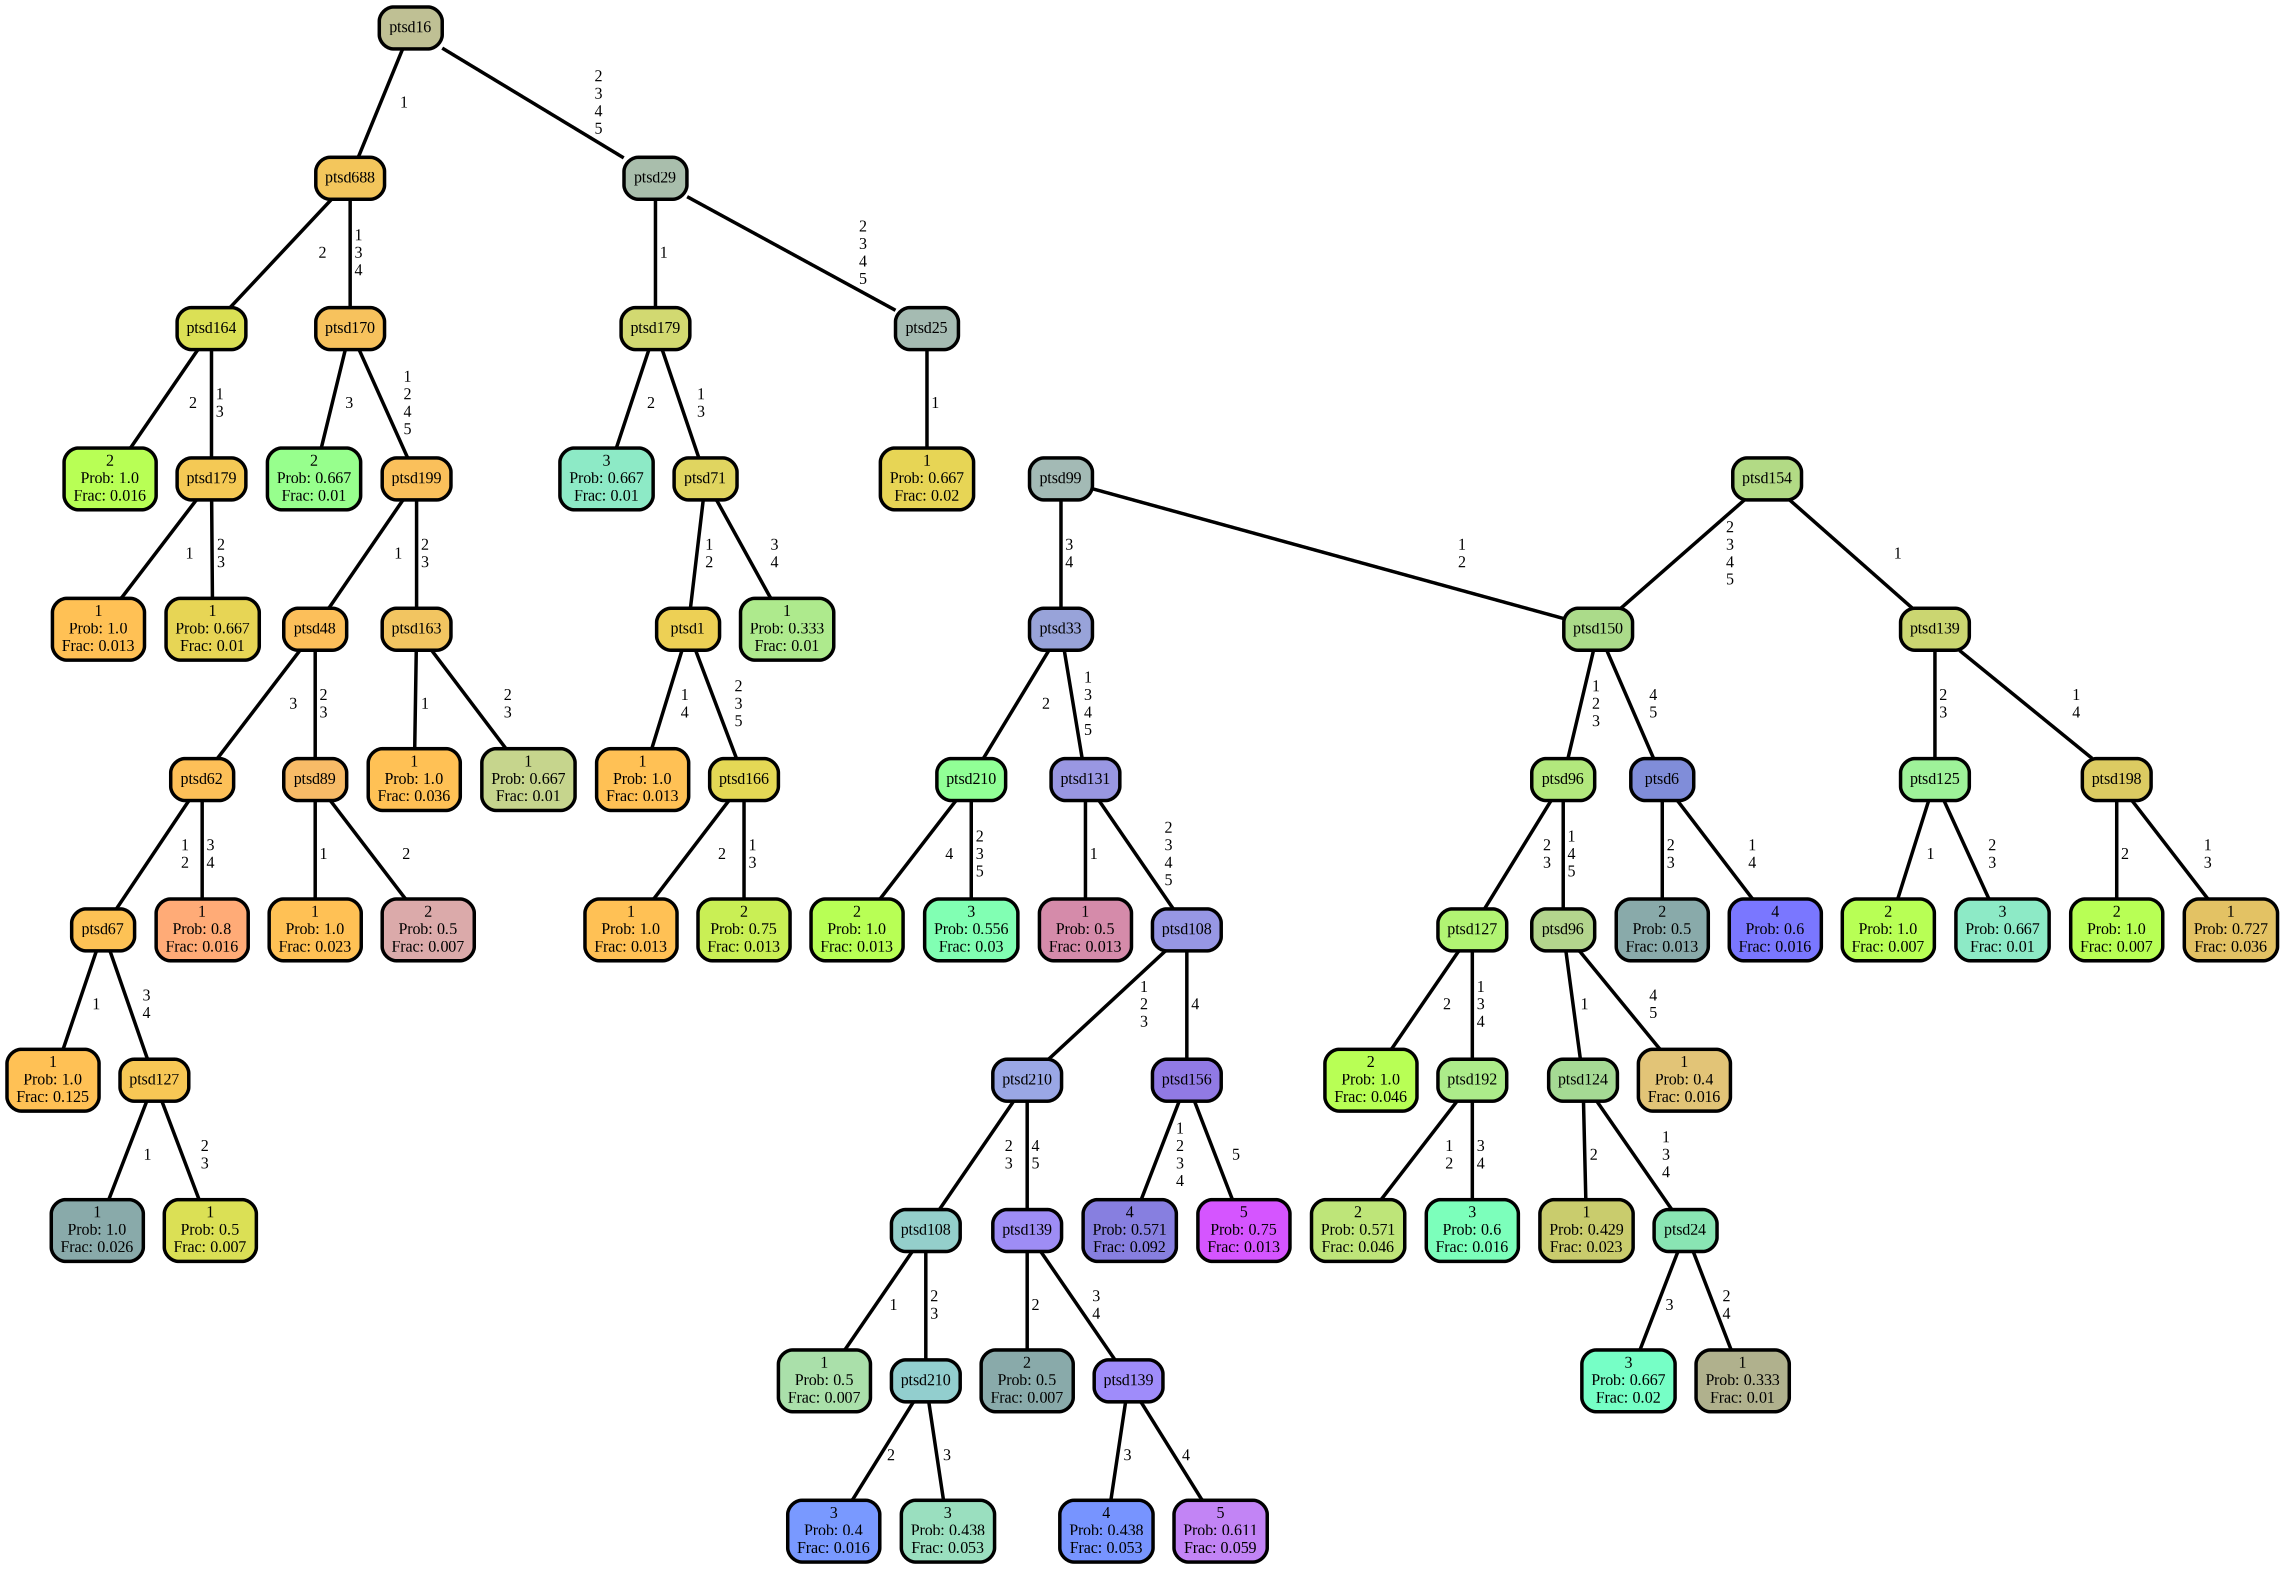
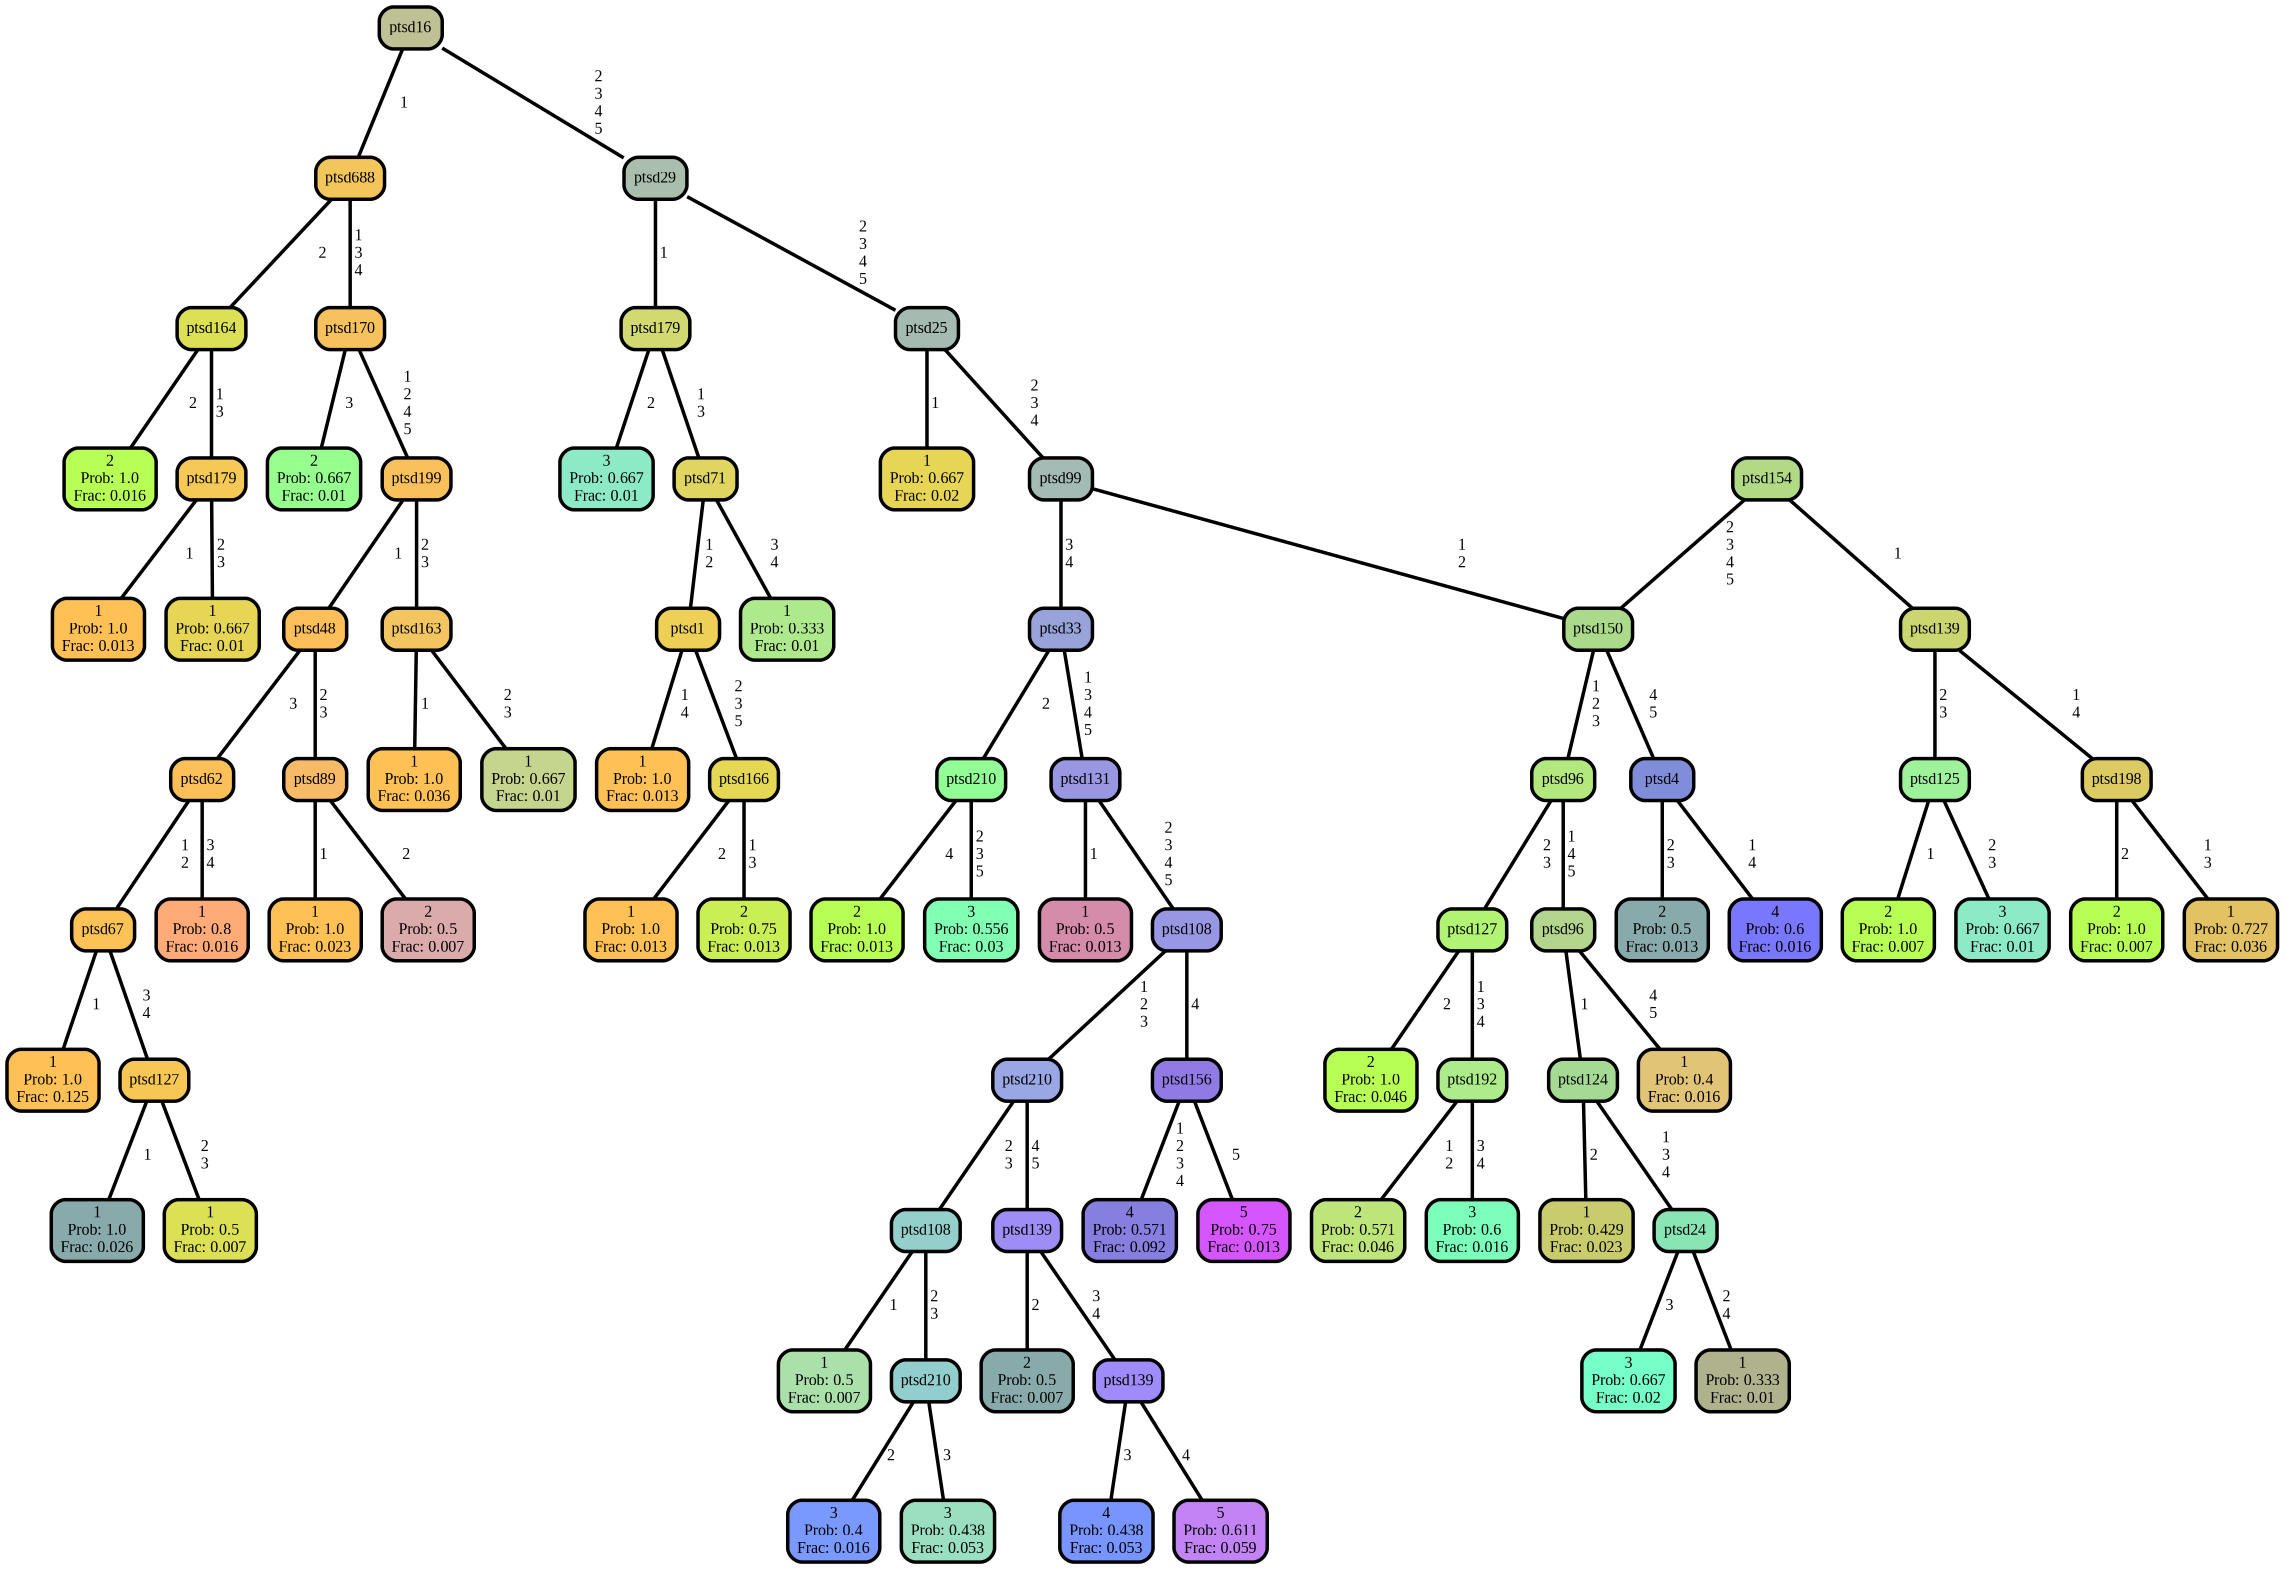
edge "ptsd25" -- "ptsd99": added, label "2 3 4"
node "ptsd6": label "ptsd6" -> "ptsd4"
